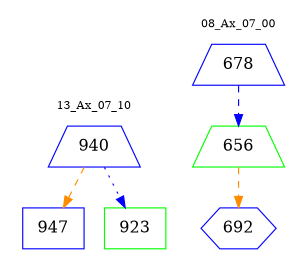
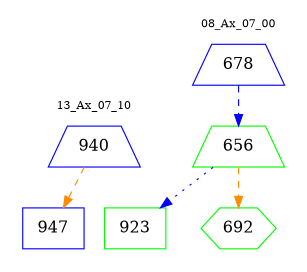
edge "940" -> "923": now "656" -> "923"
node "692": color blue -> green
